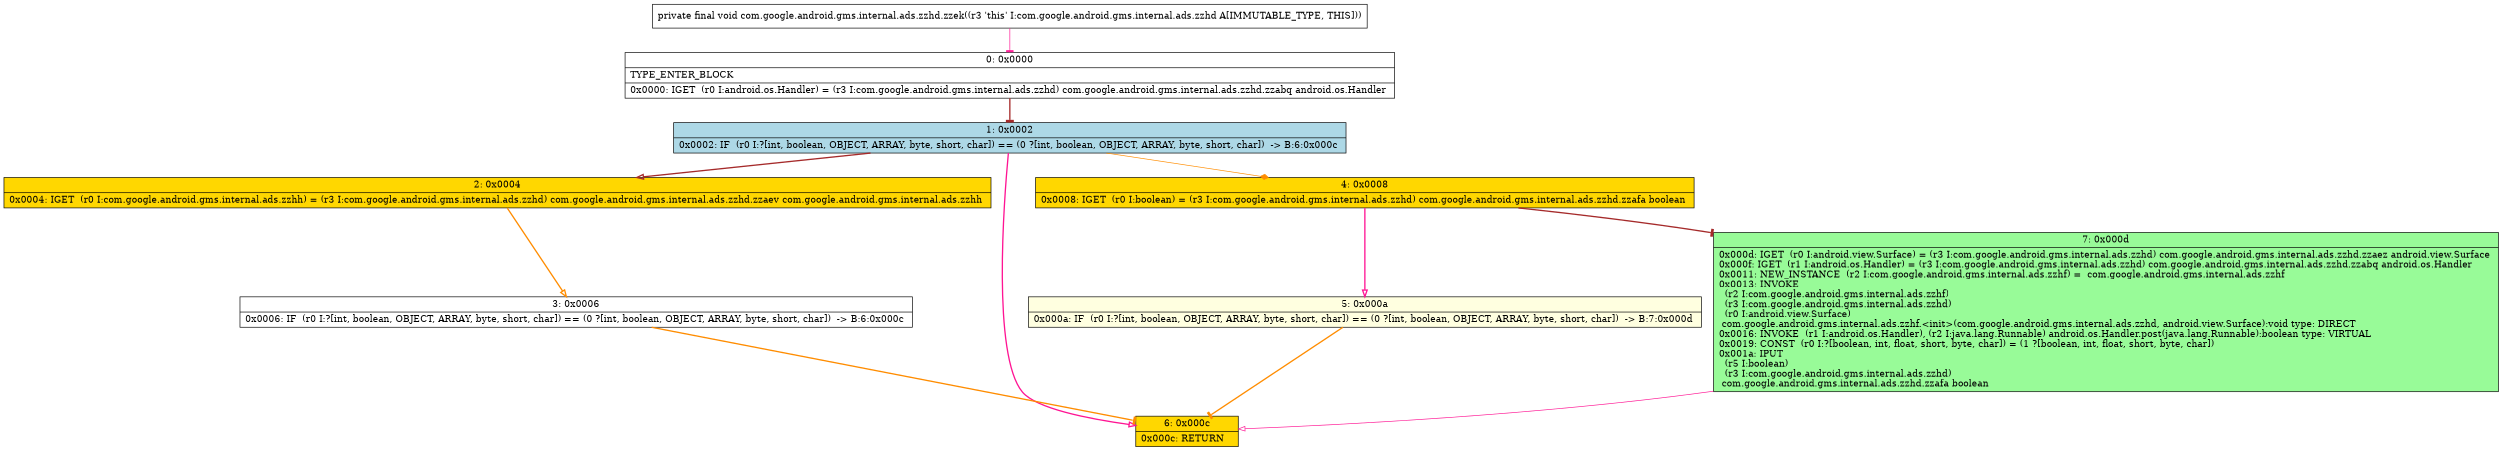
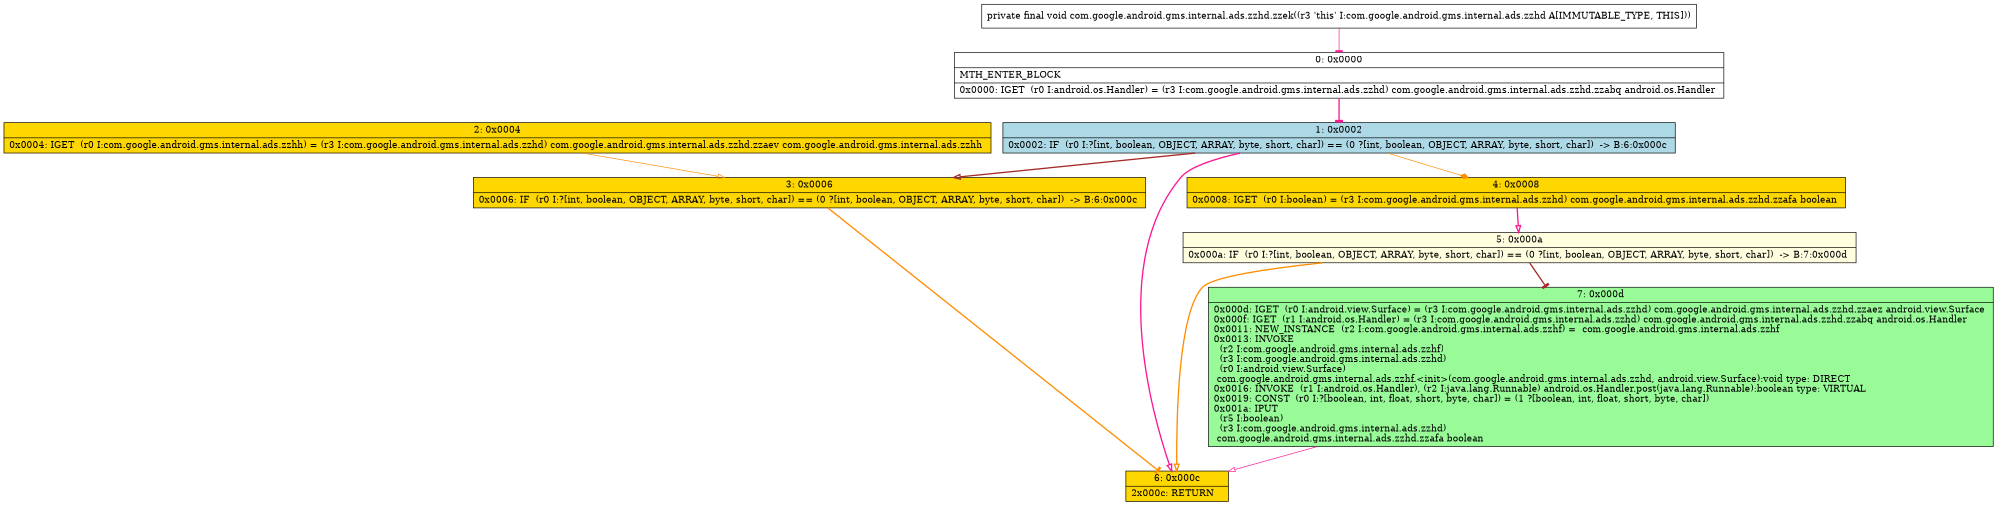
node "0: 0x0000": text "TYPE_ENTER_BLOCK" -> "MTH_ENTER_BLOCK"
edge "0: 0x0000" -> "1: 0x0002": color brown -> deeppink
edge "1: 0x0002" -> "2: 0x0004": now "1: 0x0002" -> "3: 0x0006"
edge "4: 0x0008" -> "7: 0x000d": now "5: 0x000a" -> "7: 0x000d"
edge "2: 0x0004" -> "3: 0x0006": style bold -> solid
node "3: 0x0006": fillcolor white -> gold
edge "5: 0x000a" -> "6: 0x000c": arrowhead tee -> onormal
node "6: 0x000c": text "0x000c: RETURN" -> "2x000c: RETURN"
